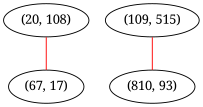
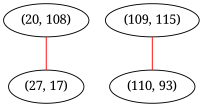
node "(109, 515)": label "(109, 515)" -> "(109, 115)"
node "(67, 17)": label "(67, 17)" -> "(27, 17)"
node "(810, 93)": label "(810, 93)" -> "(110, 93)"
